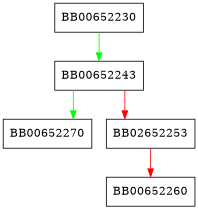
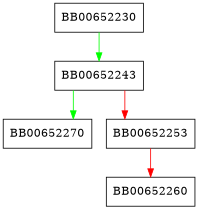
node "BB02652253": label "BB02652253" -> "BB00652253"
